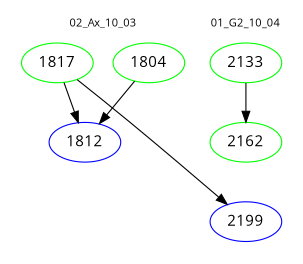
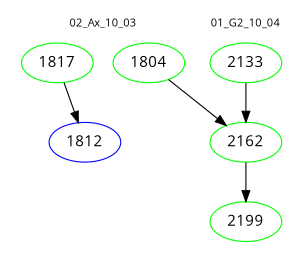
edge "1804" -> "1812": now "1804" -> "2162"
edge "1817" -> "2199": now "2162" -> "2199"
node "2199": color blue -> green
